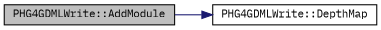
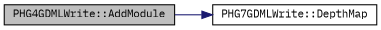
node "PHG4GDMLWrite::DepthMap": label "PHG4GDMLWrite::DepthMap" -> "PHG7GDMLWrite::DepthMap"
